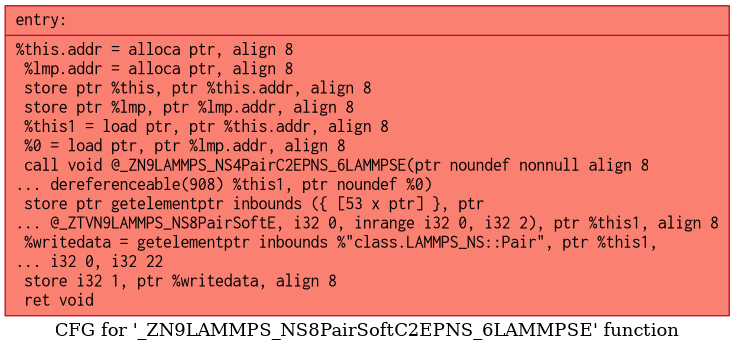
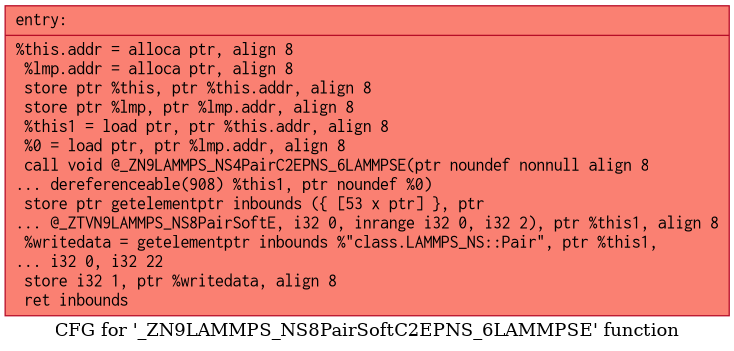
node "entry:": text "ret void" -> "ret inbounds"
